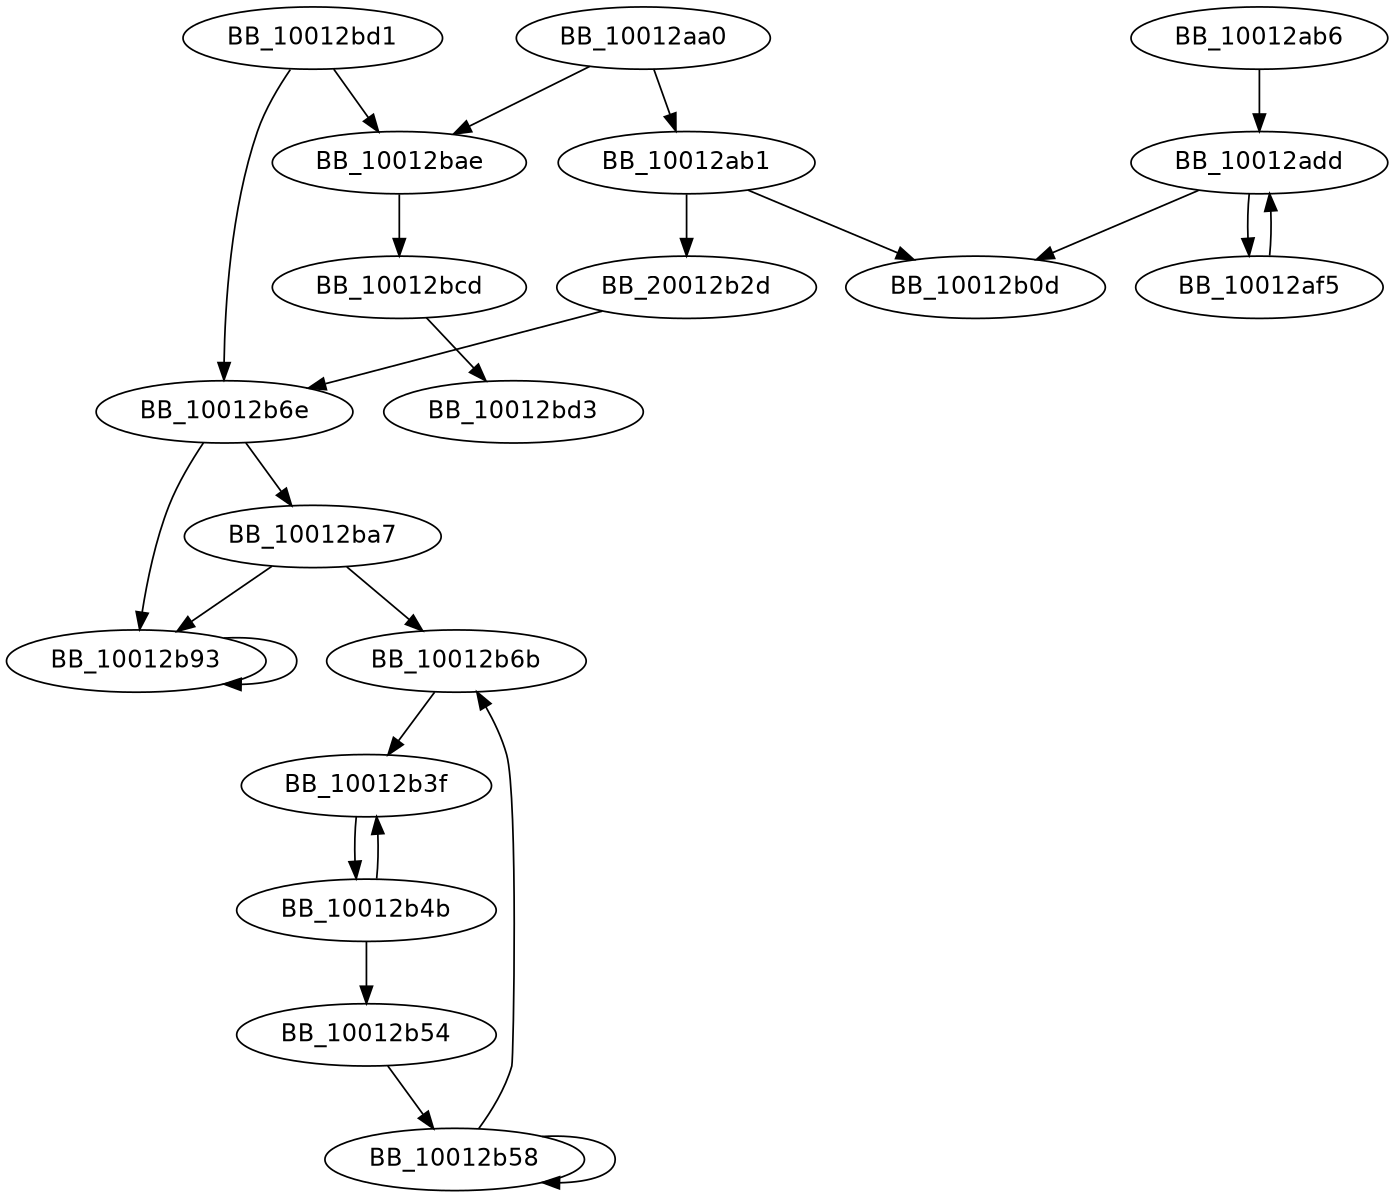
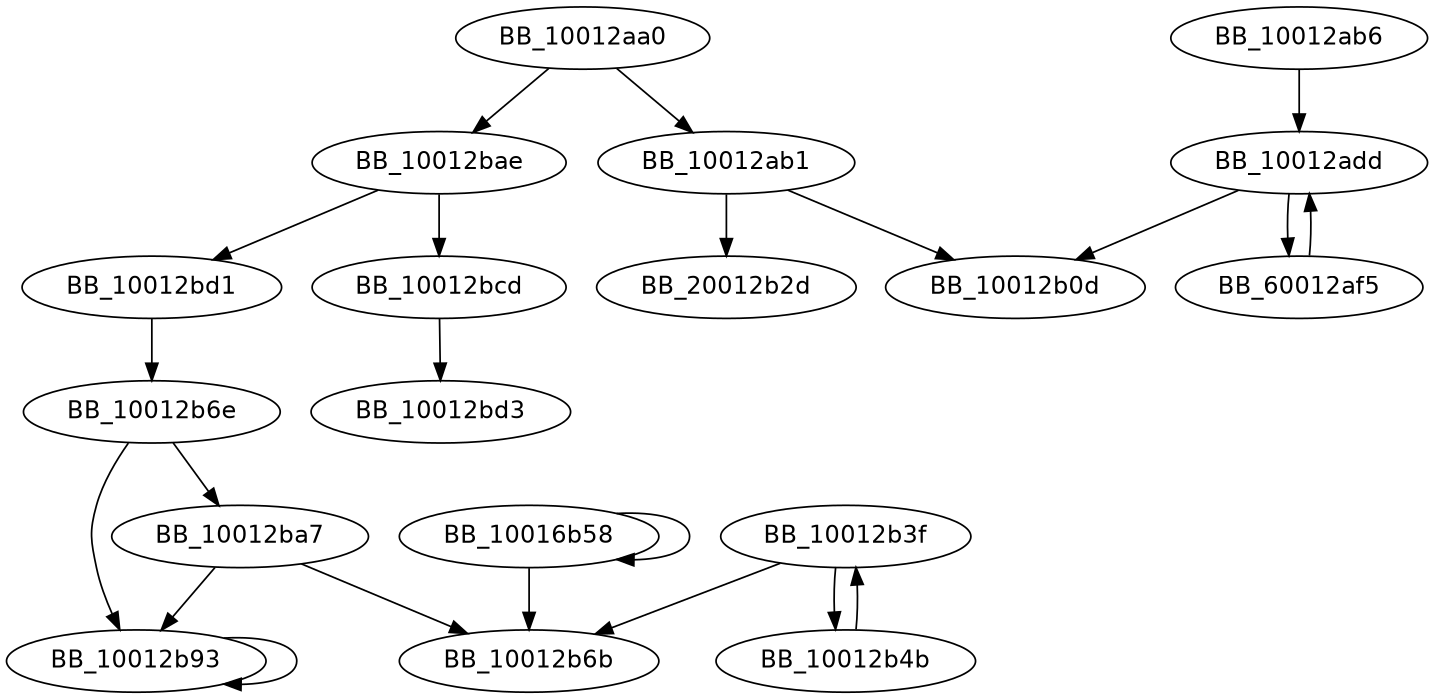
edge "BB_10012bd1" -> "BB_10012bae": reversed
node "BB_10012af5": label "BB_10012af5" -> "BB_60012af5"
edge "BB_20012b2d" -> "BB_10012b6e": removed
edge "BB_10012b6b" -> "BB_10012b3f": reversed
node "BB_10012b54": removed
node "BB_10012b58": label "BB_10012b58" -> "BB_10016b58"
